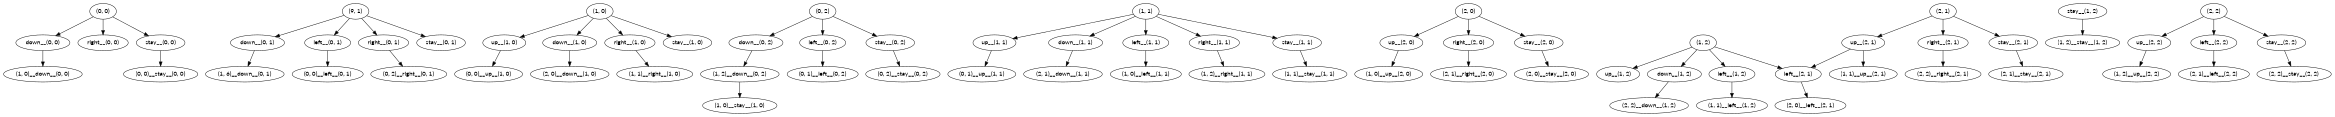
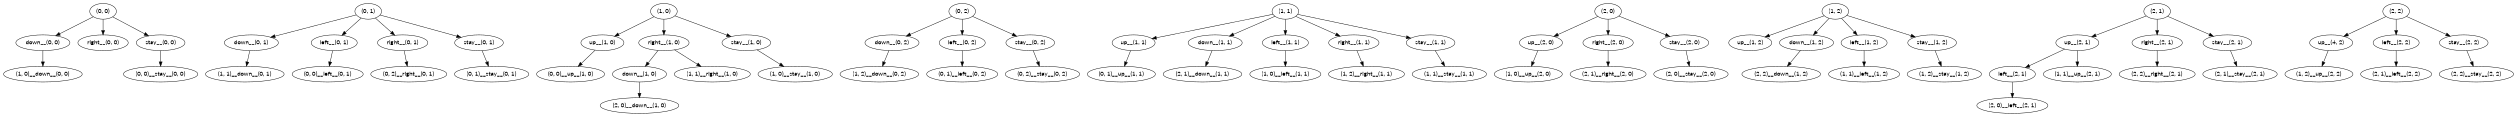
node "(9, 1)": label "(9, 1)" -> "(0, 1)"
edge "(1, 0)" -> "down__(1, 0)": now "right__(1, 0)" -> "down__(1, 0)"
node "up__(2, 2)": label "up__(2, 2)" -> "up__(4, 2)"
edge "(1, 2)" -> "left__(2, 1)": now "(1, 2)" -> "stay__(1, 2)"
node "(1, 6)__down__(0, 1)": label "(1, 6)__down__(0, 1)" -> "(1, 1)__down__(0, 1)"
node "(0, 1)__stay__(0, 1)": added
edge "(1, 2)__down__(0, 2)" -> "(1, 0)__stay__(1, 0)": now "stay__(1, 0)" -> "(1, 0)__stay__(1, 0)"
